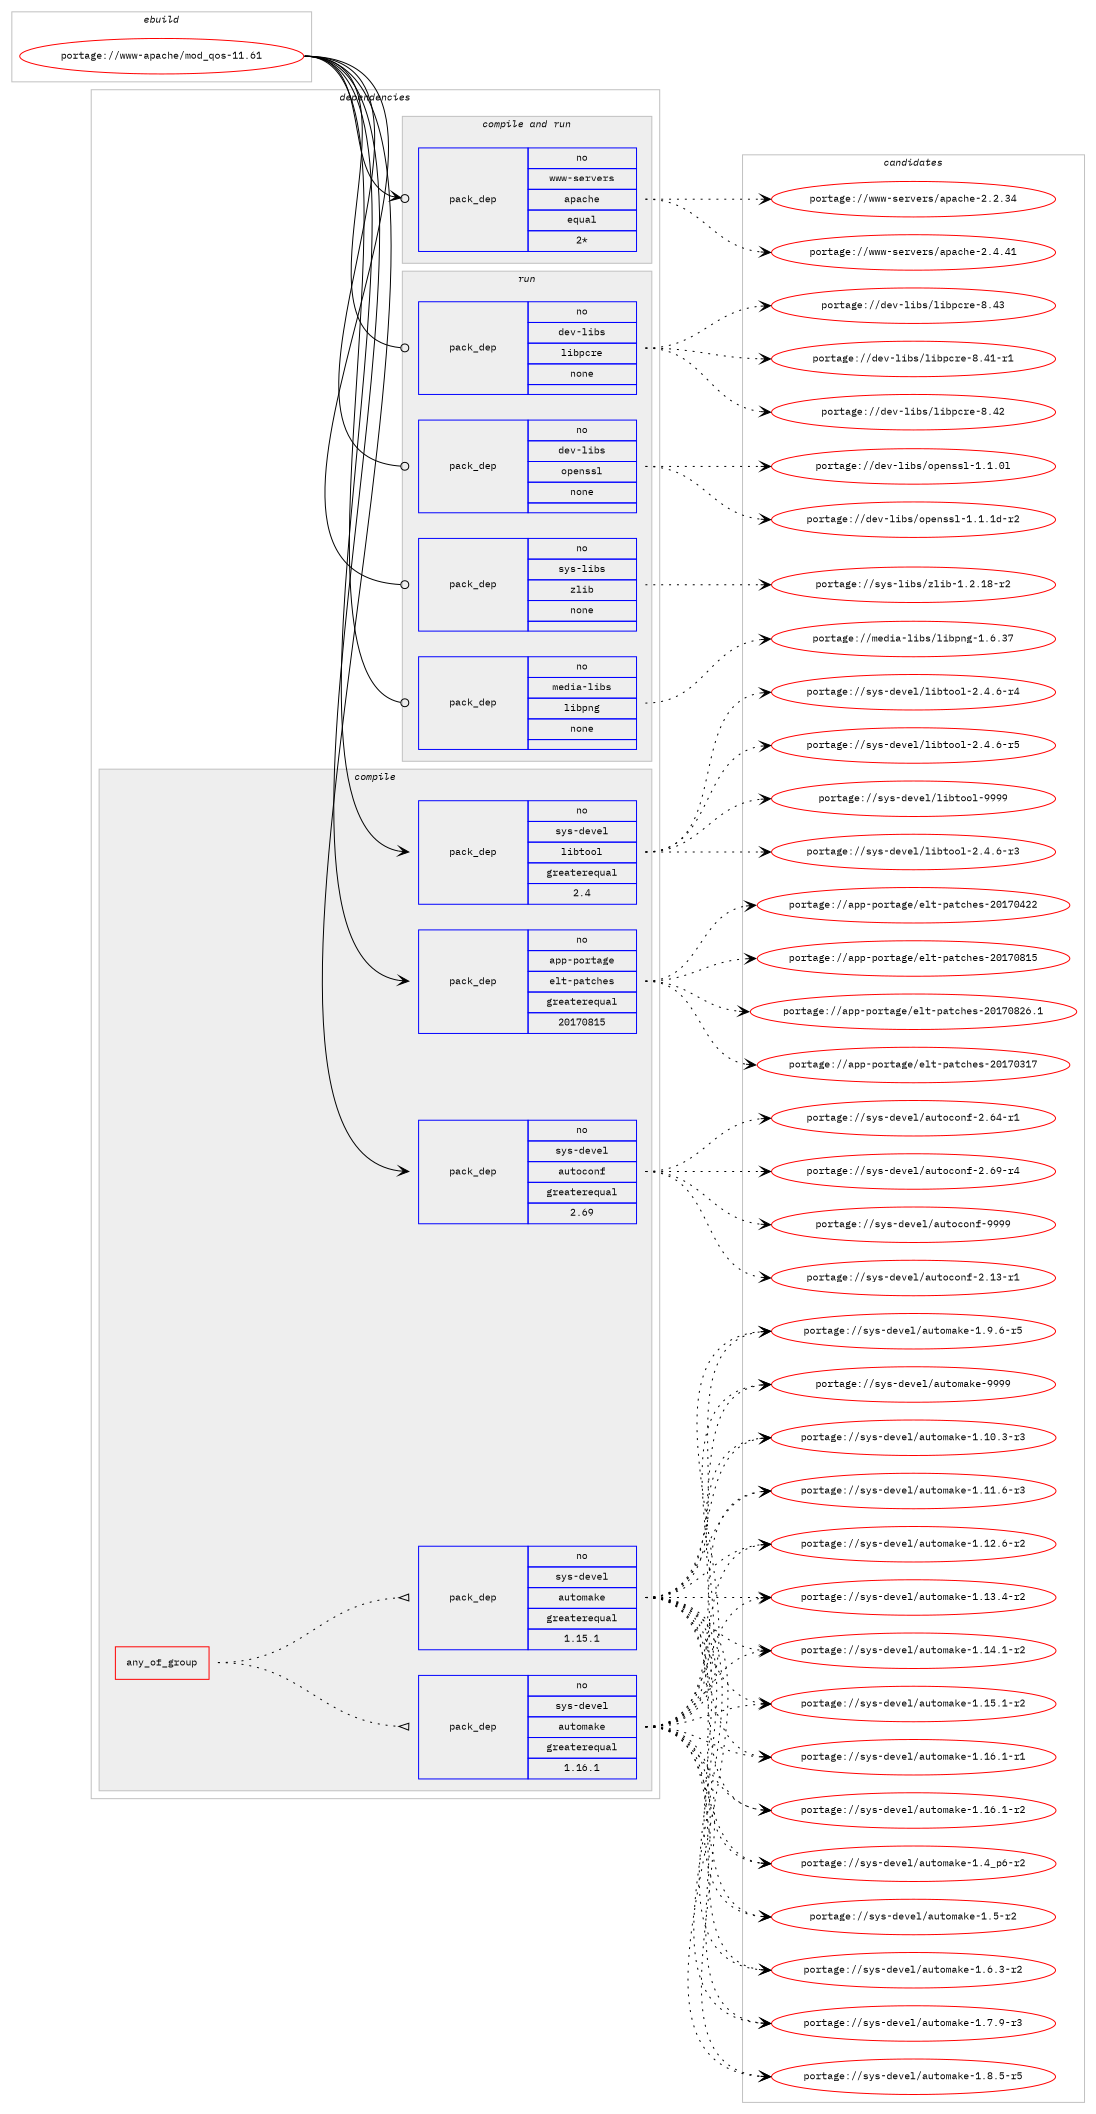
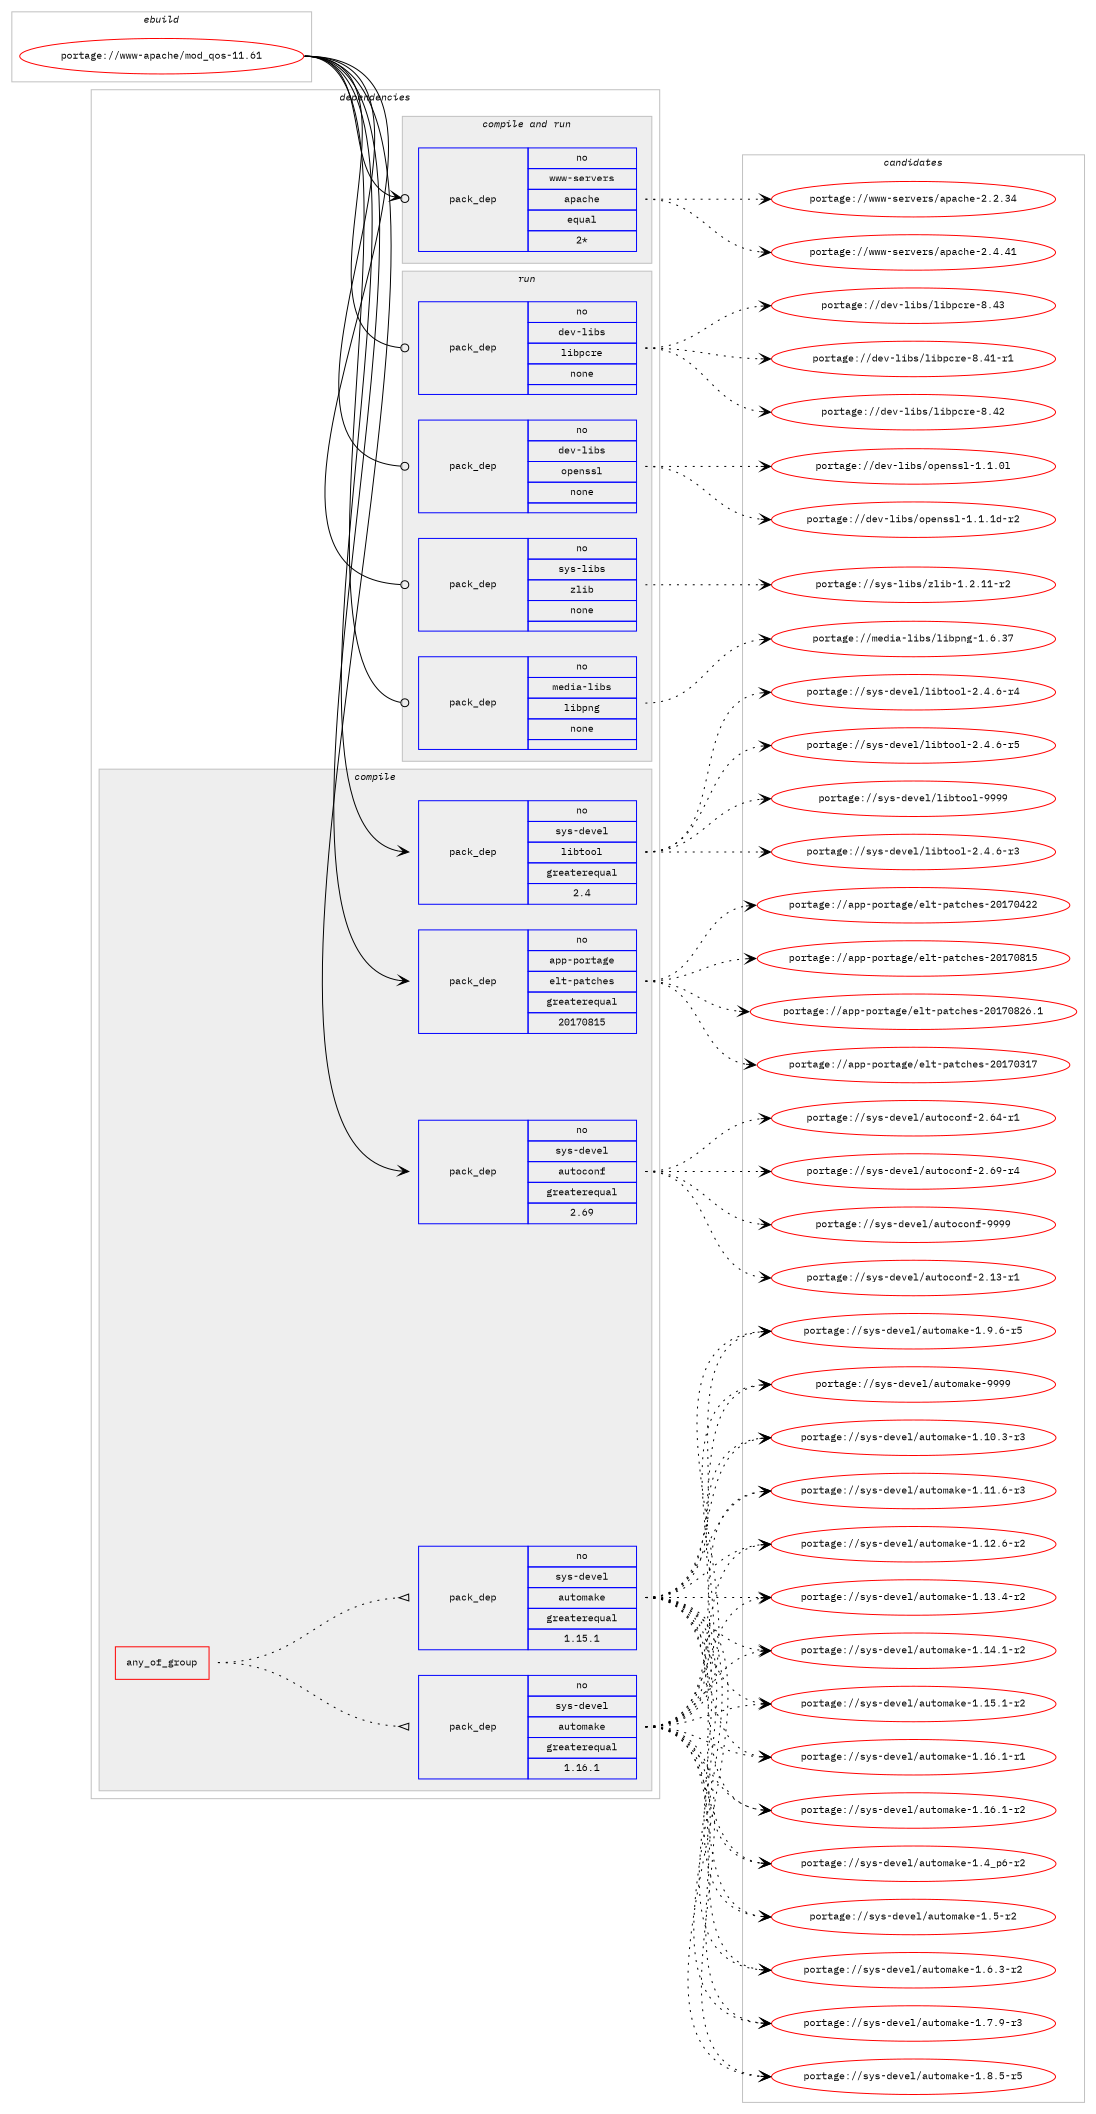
node "portage://sys-libs/zlib-1.2.18-r2": label "portage://sys-libs/zlib-1.2.18-r2" -> "portage://sys-libs/zlib-1.2.11-r2"
